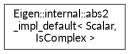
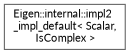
node "Eigen::internal::abs2 _impl_default< Scalar, IsComplex >": label "Eigen::internal::abs2 _impl_default< Scalar, IsComplex >" -> "Eigen::internal::impl2 _impl_default< Scalar, IsComplex >"
